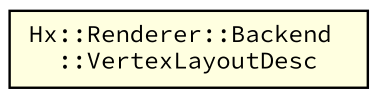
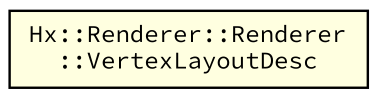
node "Hx::Renderer::Backend ::VertexLayoutDesc": label "Hx::Renderer::Backend ::VertexLayoutDesc" -> "Hx::Renderer::Renderer ::VertexLayoutDesc"
